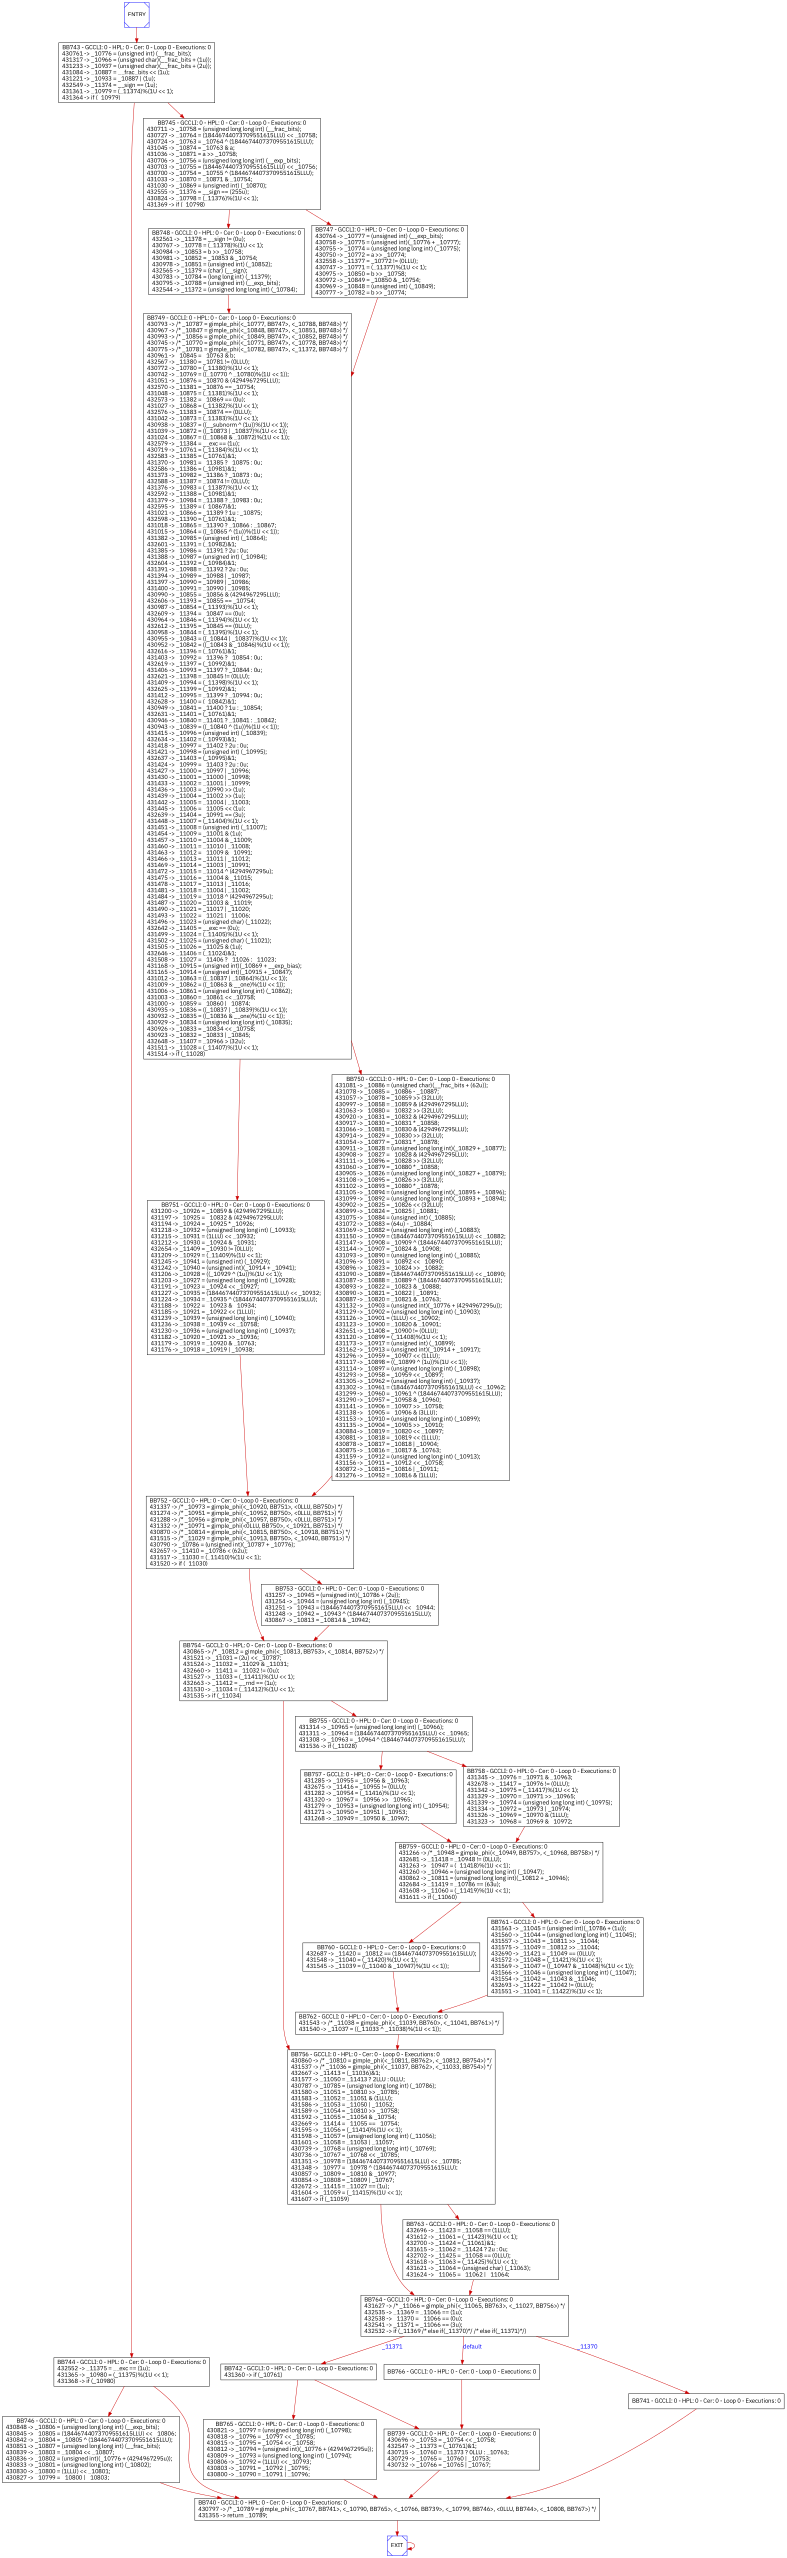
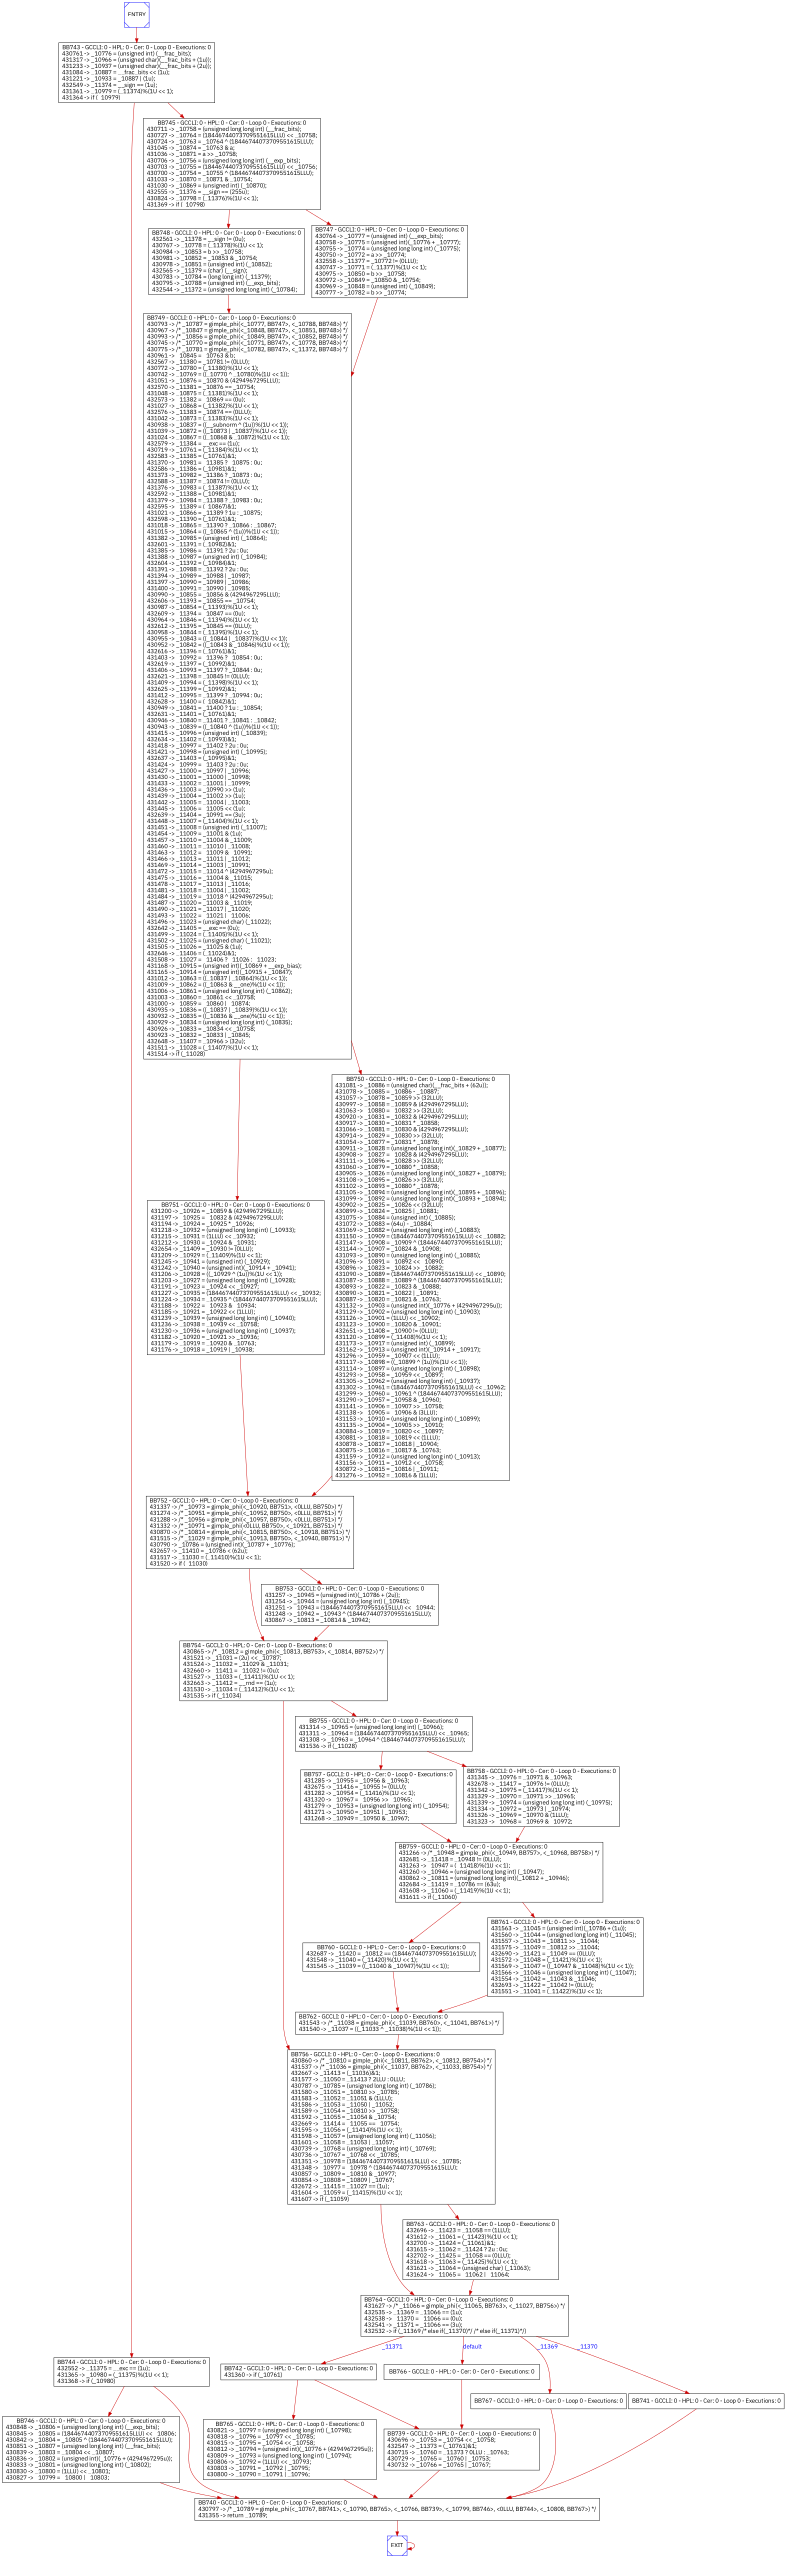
node "BB766 - GCCLI: 0 - HPL: 0 - Cer: 0 - Loop 0 - Executions: 0": label "BB766 - GCCLI: 0 - HPL: 0 - Cer: 0 - Loop 0 - Executions: 0" -> "BB766 - GCCLI: 0 - HPL: 0 - Cer: 0 - Cer 0 - Executions: 0"
node "BB767 - GCCLI: 0 - HPL: 0 - Cer: 0 - Loop 0 - Executions: 0": added
